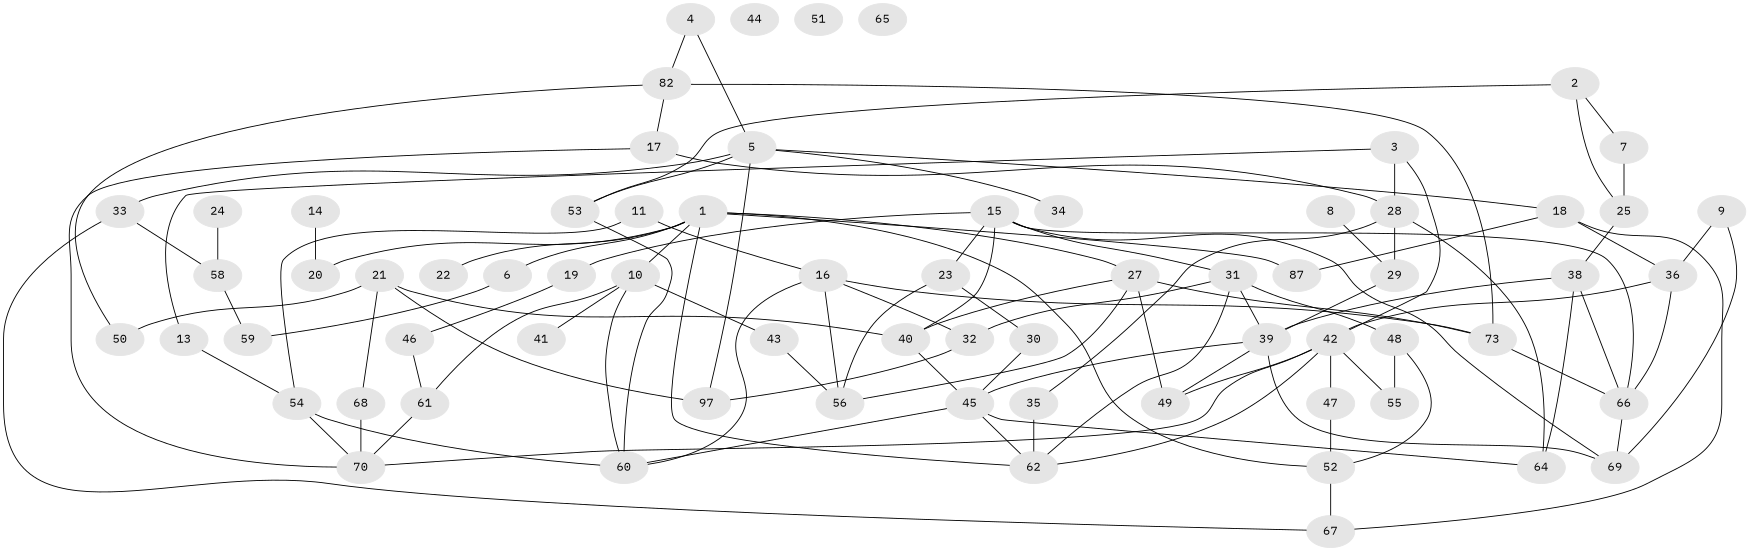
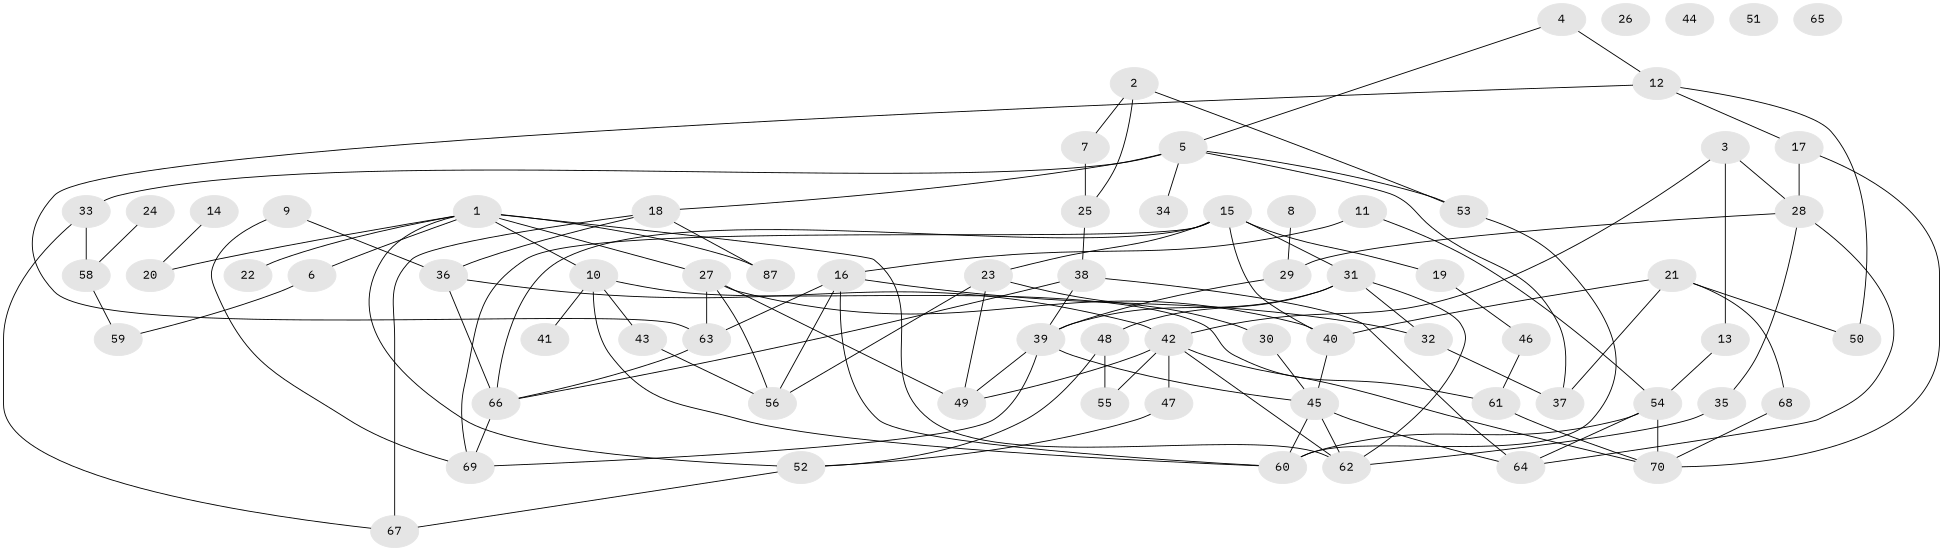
node "26": added
node "82": label "82" -> "12"
edge "23" -- "49": added
node "73": label "73" -> "63"
node "97": label "97" -> "37"
edge "54" -- "64": added
